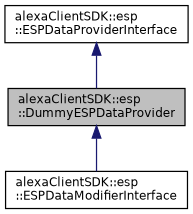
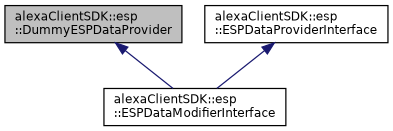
edge "alexaClientSDK::esp ::DummyESPDataProvider" -> "alexaClientSDK::esp ::ESPDataProviderInterface": now "alexaClientSDK::esp ::ESPDataModifierInterface" -> "alexaClientSDK::esp ::ESPDataProviderInterface"
